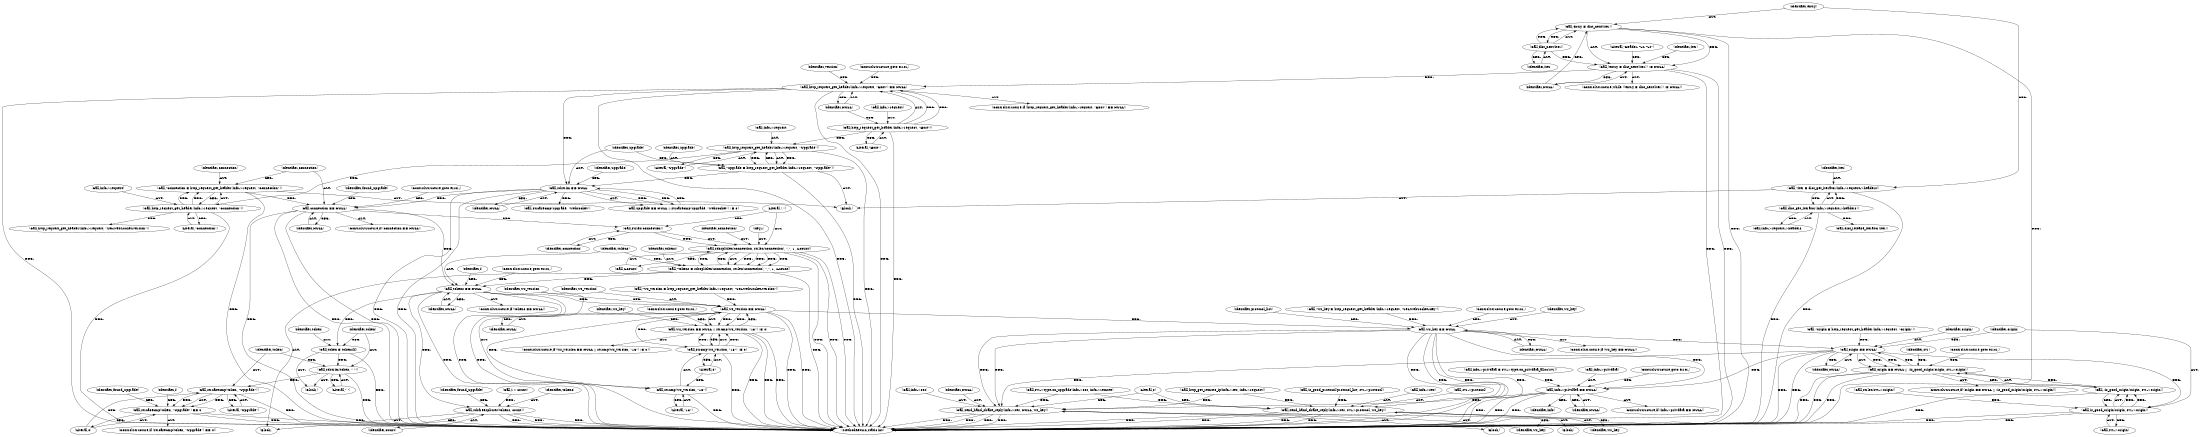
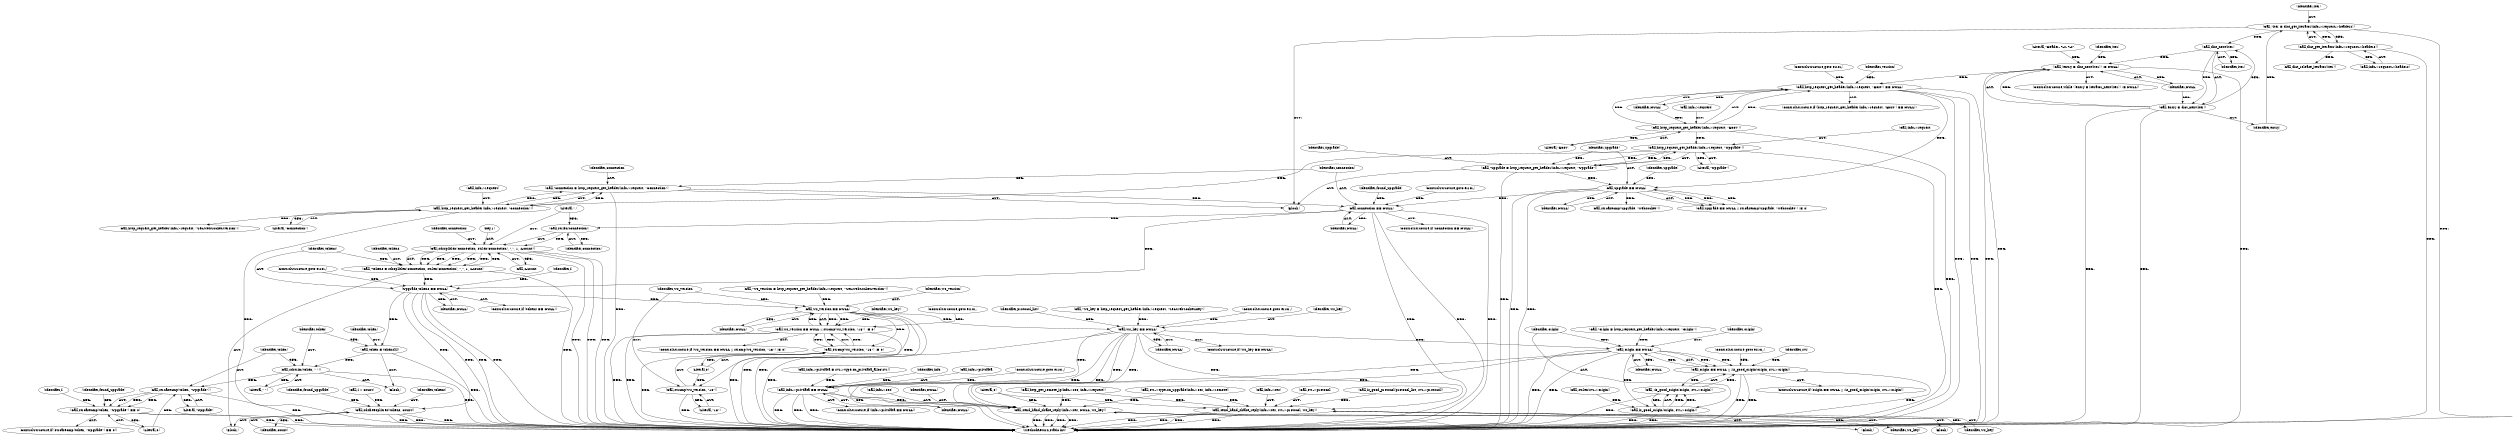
edge "(Identifier,entry)" -> "(Call,entry = dict_next(iter))": reversed
edge "(Call,*iter = dict_get_iterator(info->request->headers))" -> "(Call,dict_next(iter))": added, label "DDG:"
node "(ControlStructure,while ((entry = dict_next(iter)) != NULL))": label "(ControlStructure,while ((entry = dict_next(iter)) != NULL))" -> "(ControlStructure,while ((entry = iterator_next(iter)) != NULL))"
node "(Call,sdstrim == NULL)": label "(Call,sdstrim == NULL)" -> "(Call,upgrade == NULL)"
node "(Call,tokens == NULL)": label "(Call,tokens == NULL)" -> "(Upgrade,tokens == NULL)"
edge "(Call,info->privdata == NULL)" -> "(Identifier,info)": reversed
node "(Call,svr->origin)": removed
